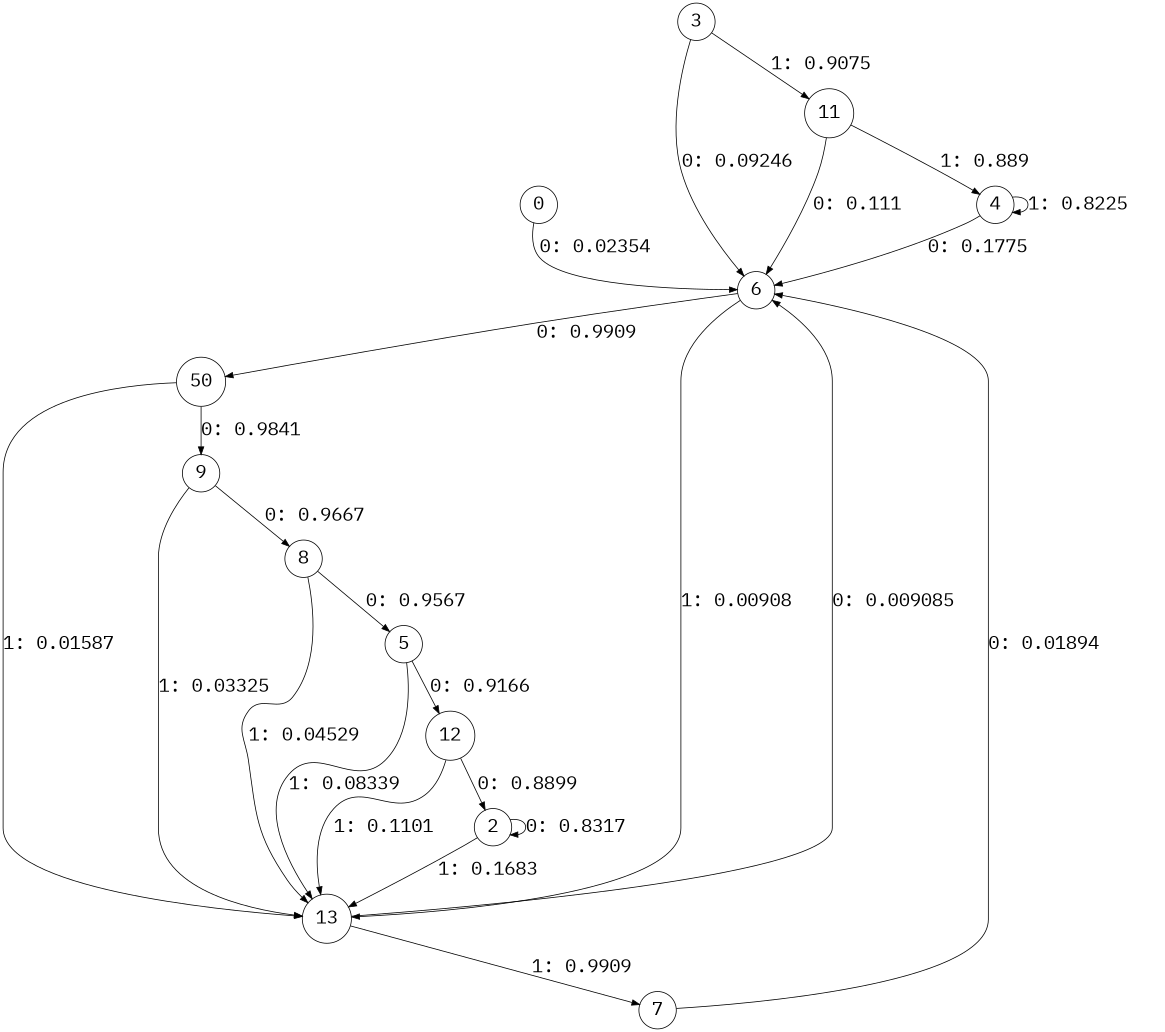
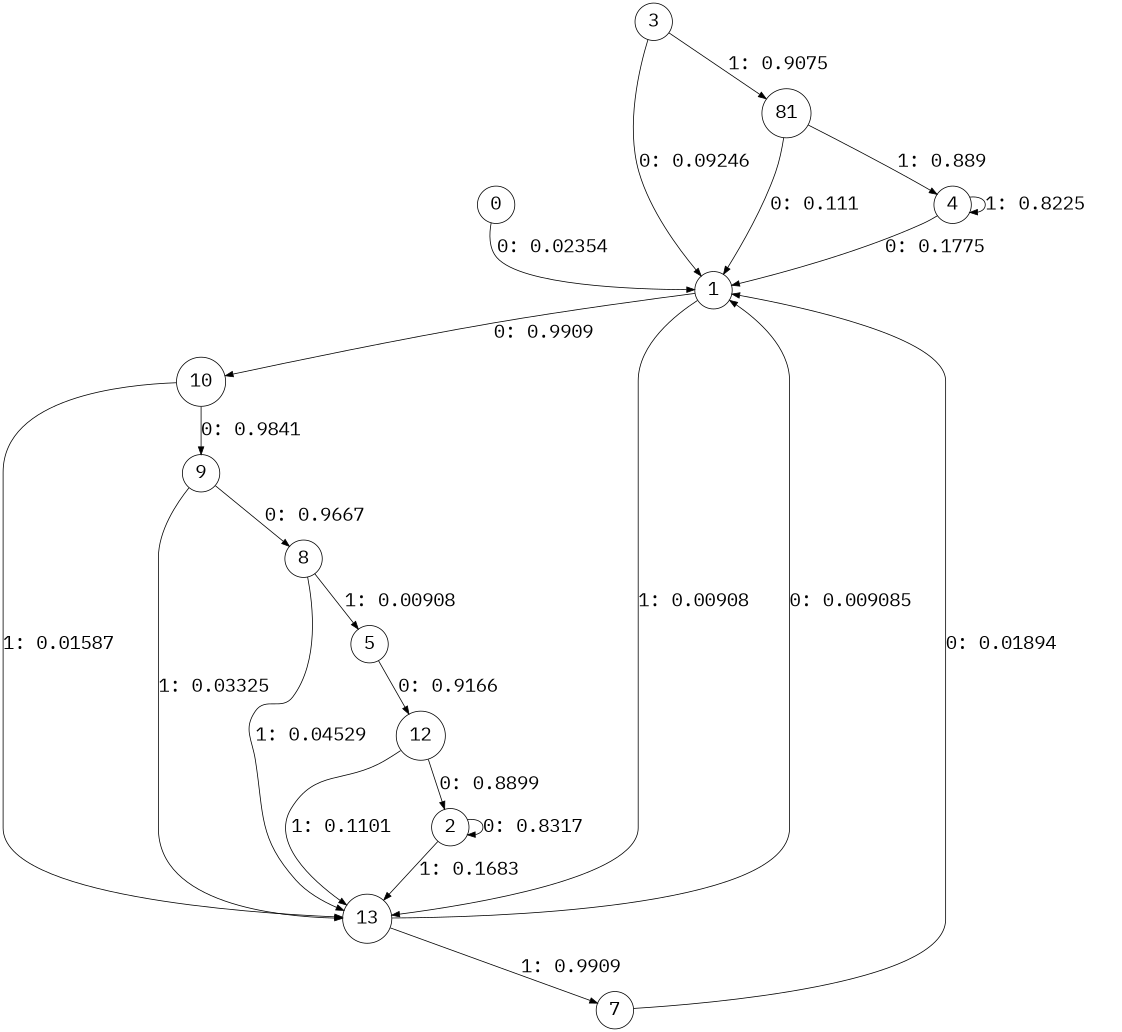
node "11": label "11" -> "81"
node "6": label "6" -> "1"
node "50": label "50" -> "10"
edge "8" -> "5": label "0: 0.9567   " -> "1: 0.00908  "
edge "5" -> "13": removed, label "1: 0.08339"
